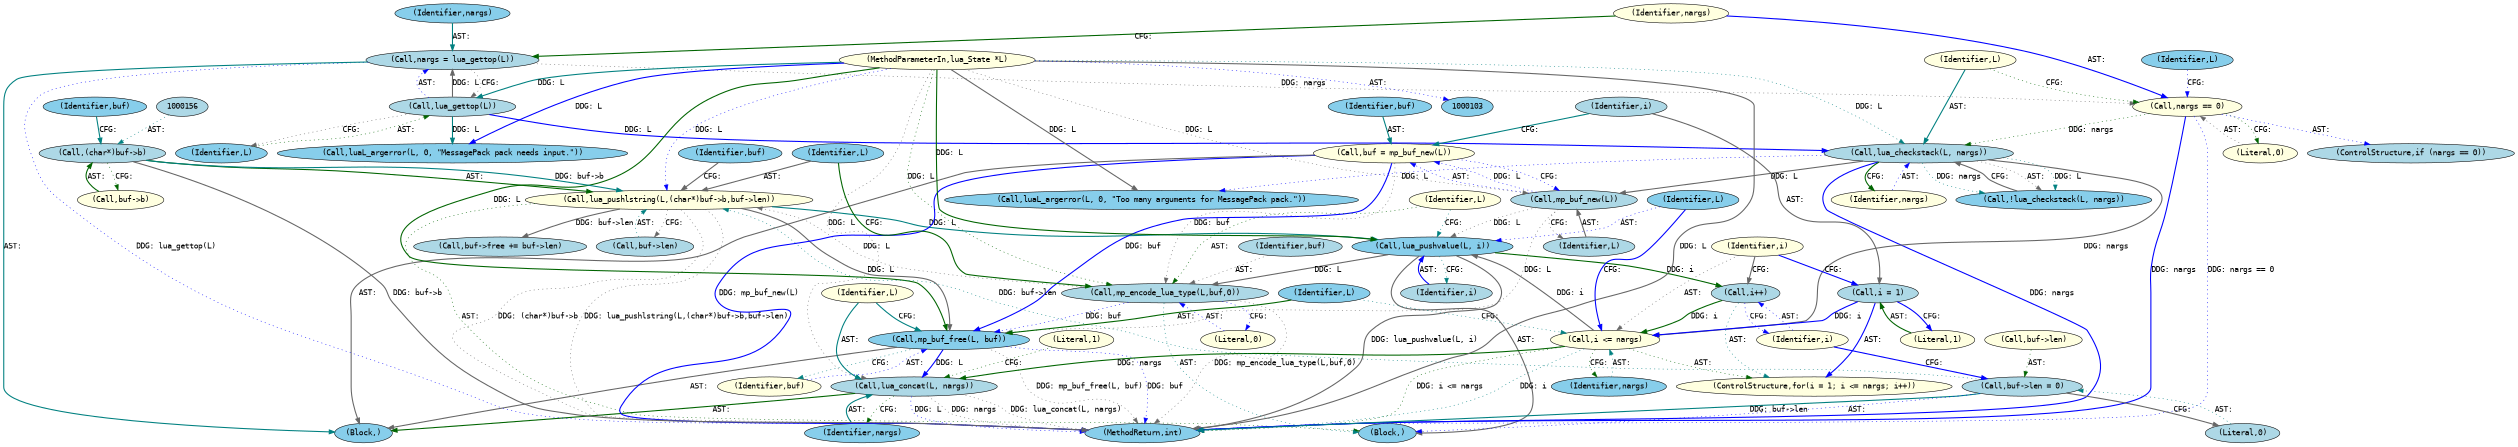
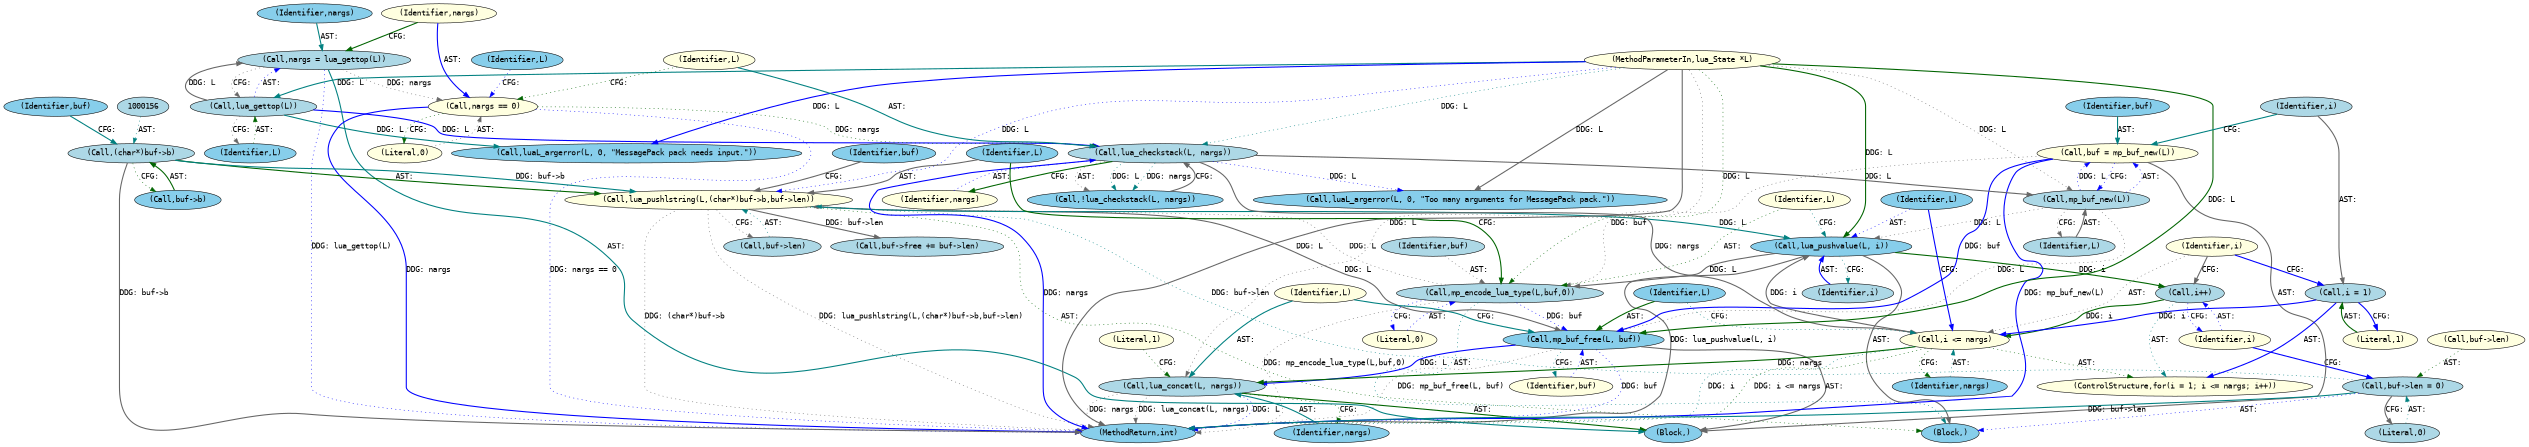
node "1000103": removed
node "(ControlStructure,if (nargs == 0))": removed
node "(Call,buf->b)": fillcolor lightyellow -> skyblue
